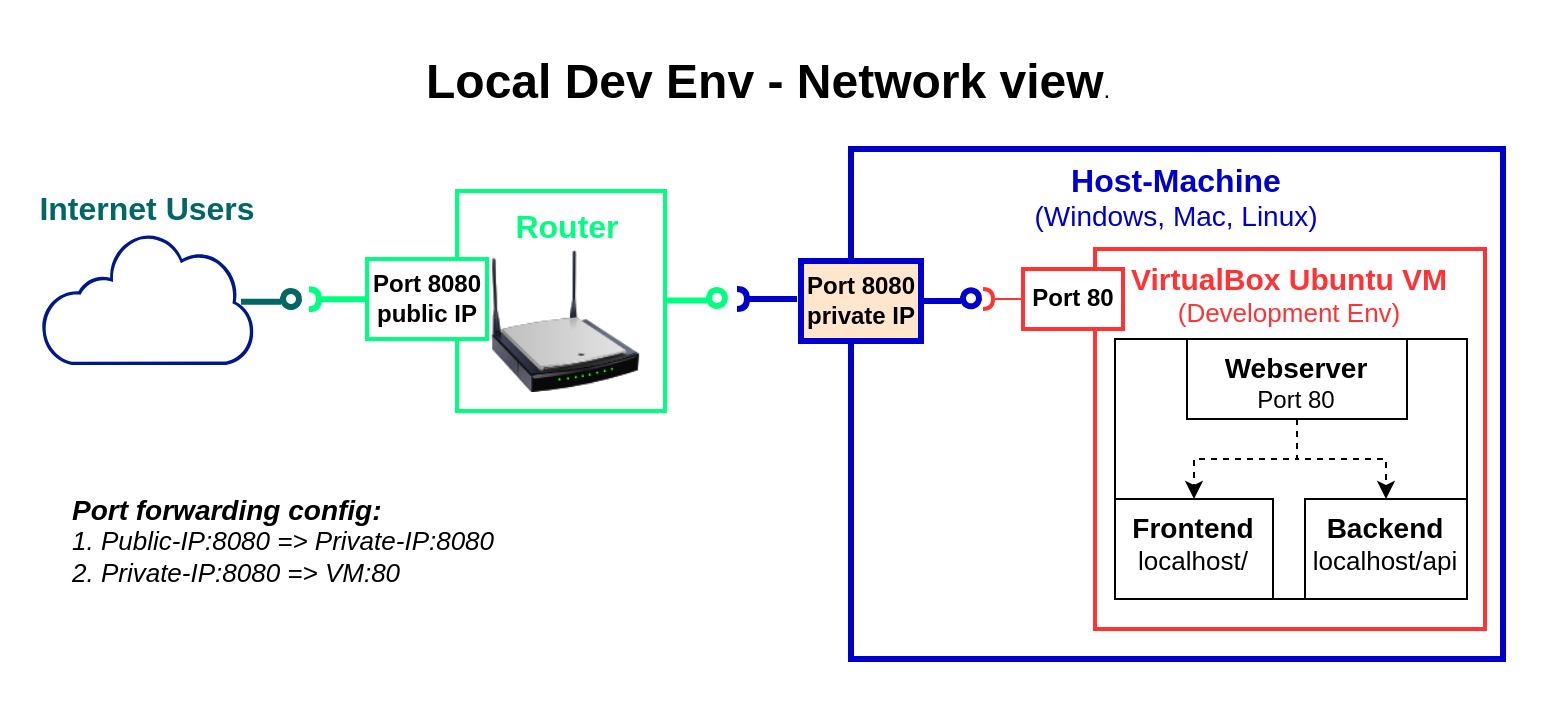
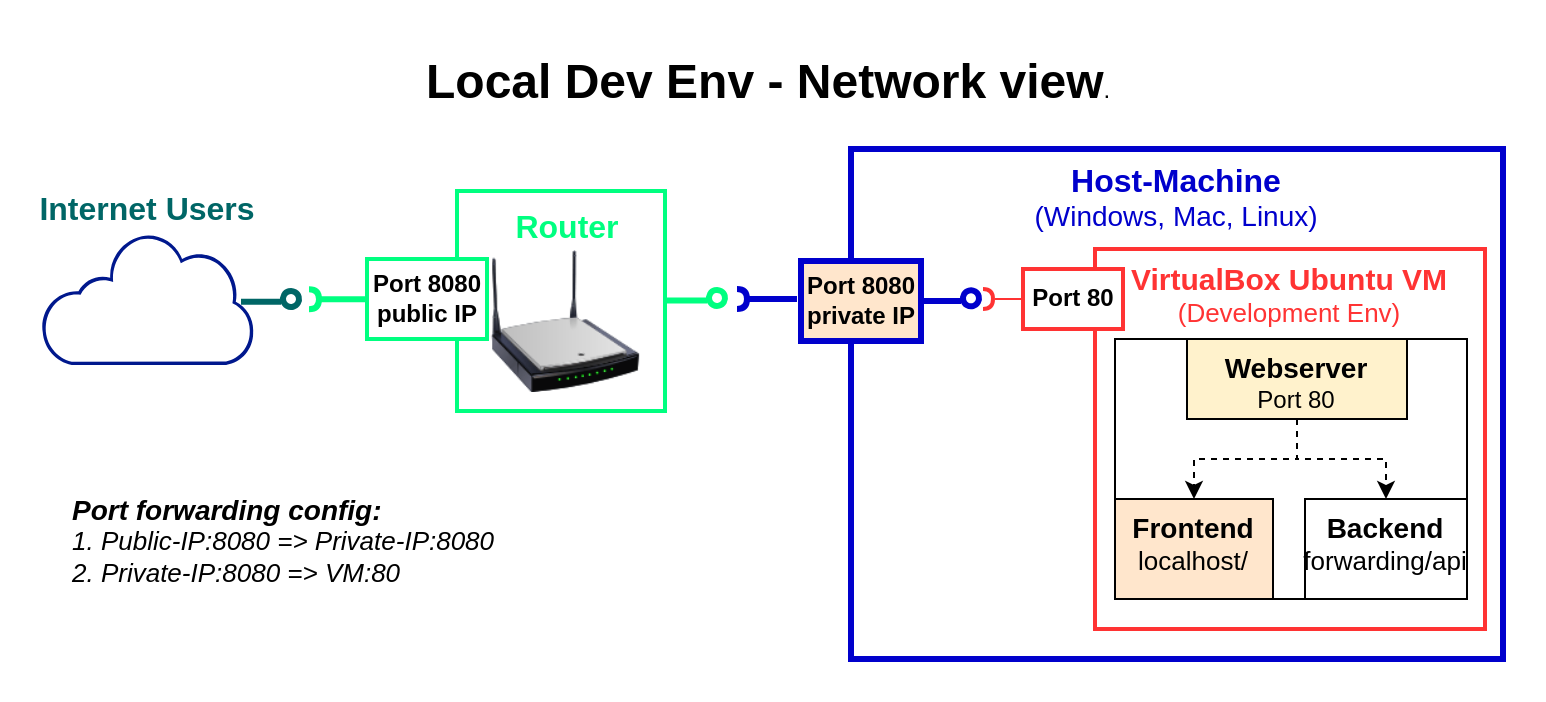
node "Webserver Port 80": fillcolor #ffffff -> #fff2cc
node "Backend localhost/api": label "Backend localhost/api" -> "Backend forwarding/api"
node "Frontend localhost/": fillcolor #ffffff -> #ffe6cc
